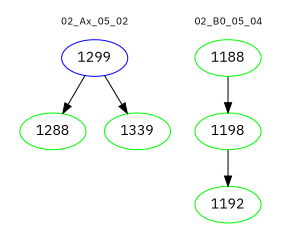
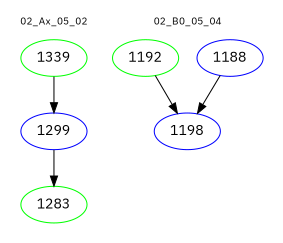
node "1188": color green -> blue
edge "1299" -> "1339": reversed
node "1288": label "1288" -> "1283"
node "1198": color green -> blue
edge "1198" -> "1192": reversed
